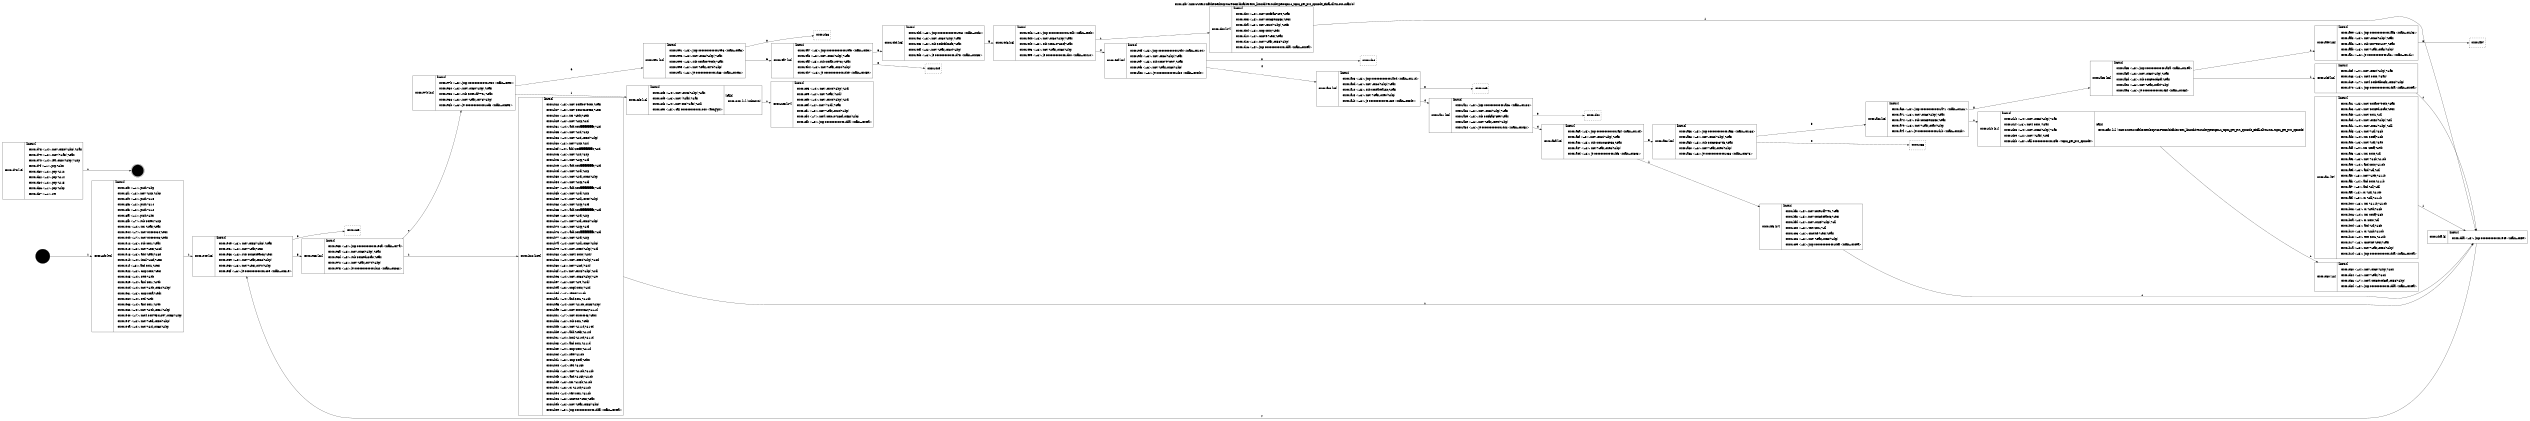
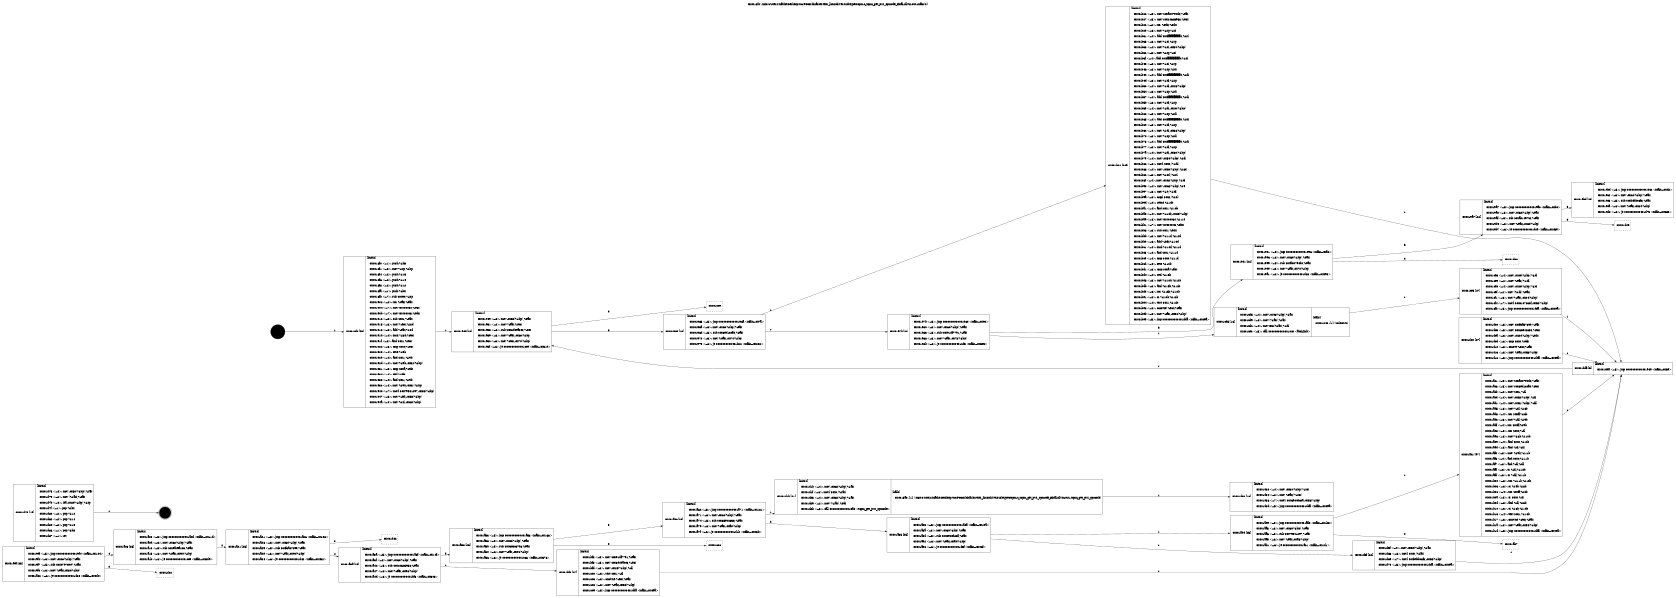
node "0x4019d6 [25]": removed
node "0x401cc9": removed
edge "0x401ce5 [27]" -> "0x401dda [5]": added, label "1"
edge "0x401a9e [25]" -> "0x401ac1 [97]": added, label "1"
